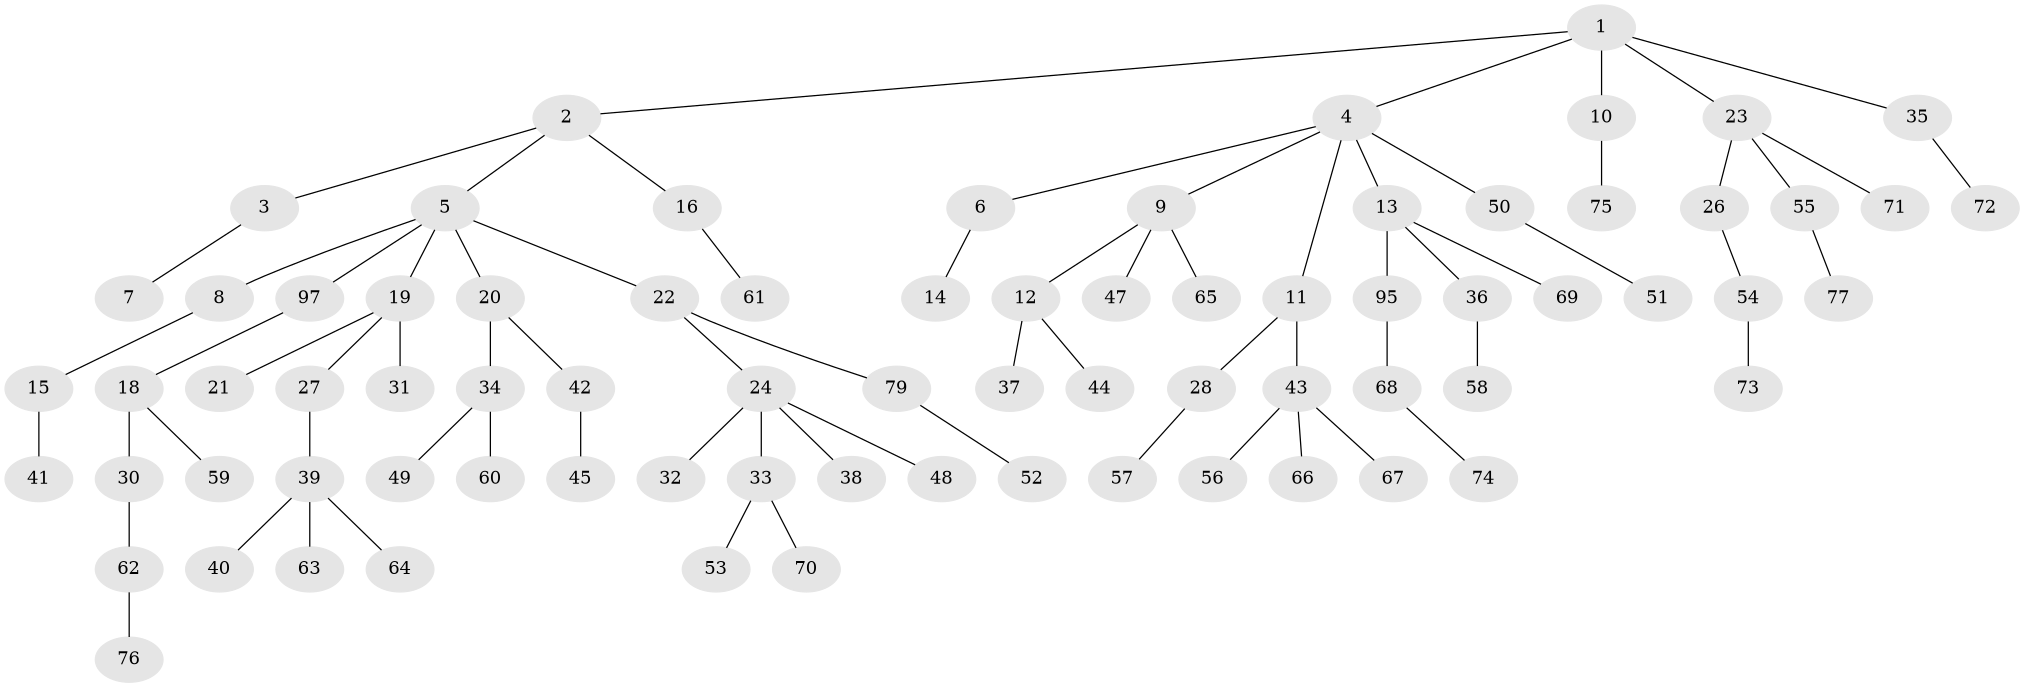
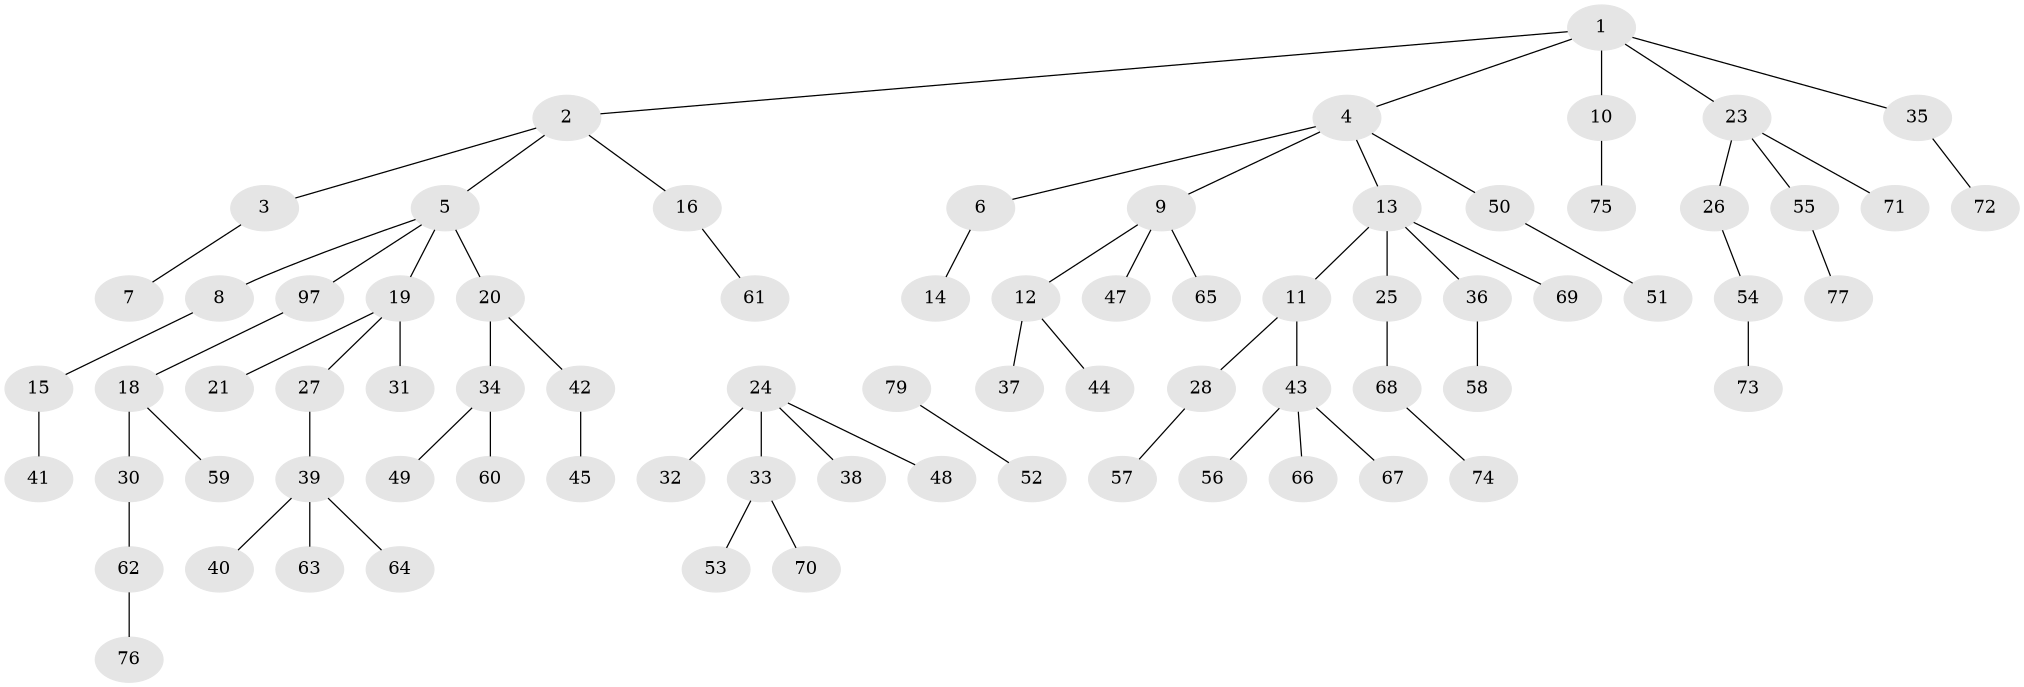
edge "4" -- "11": now "13" -- "11"
node "22": removed
node "95": label "95" -> "25"
